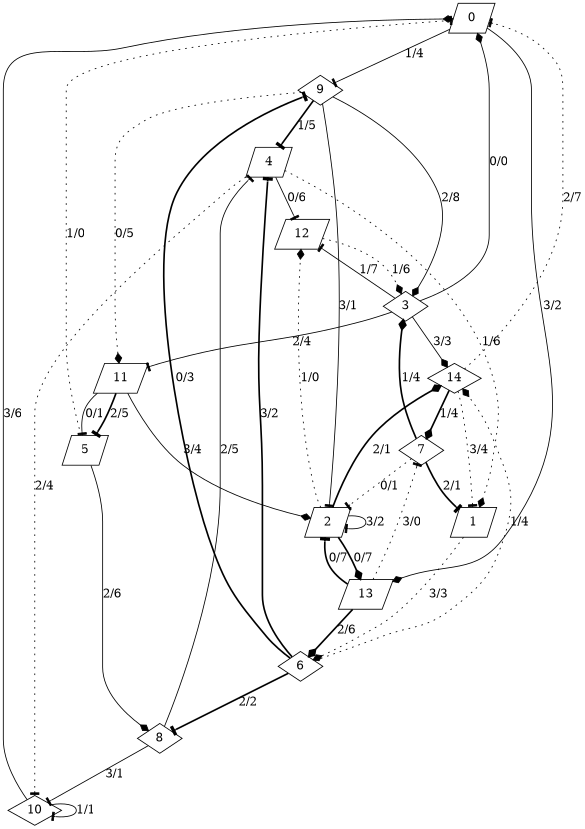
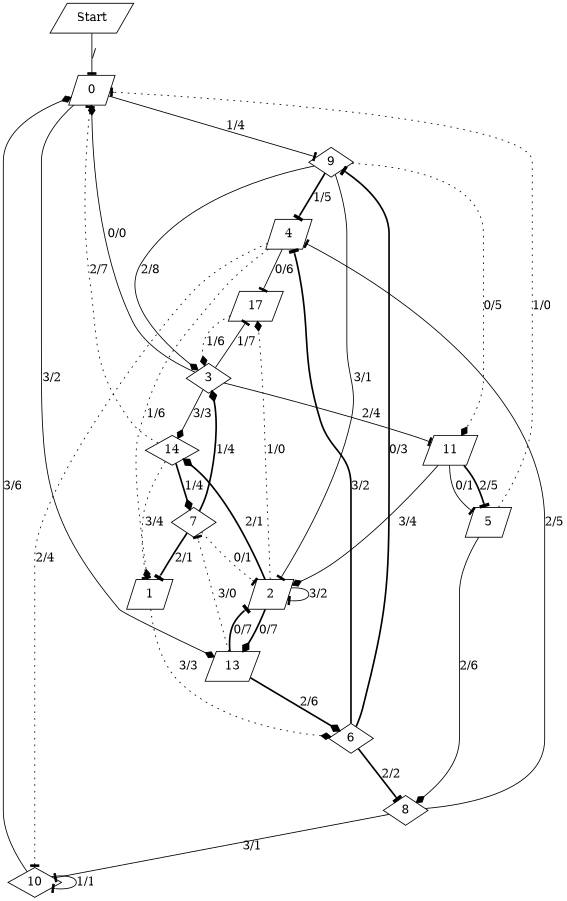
node "Start": added
node "12": label "12" -> "17"
edge "6" -> "14": removed, label "1/4"
